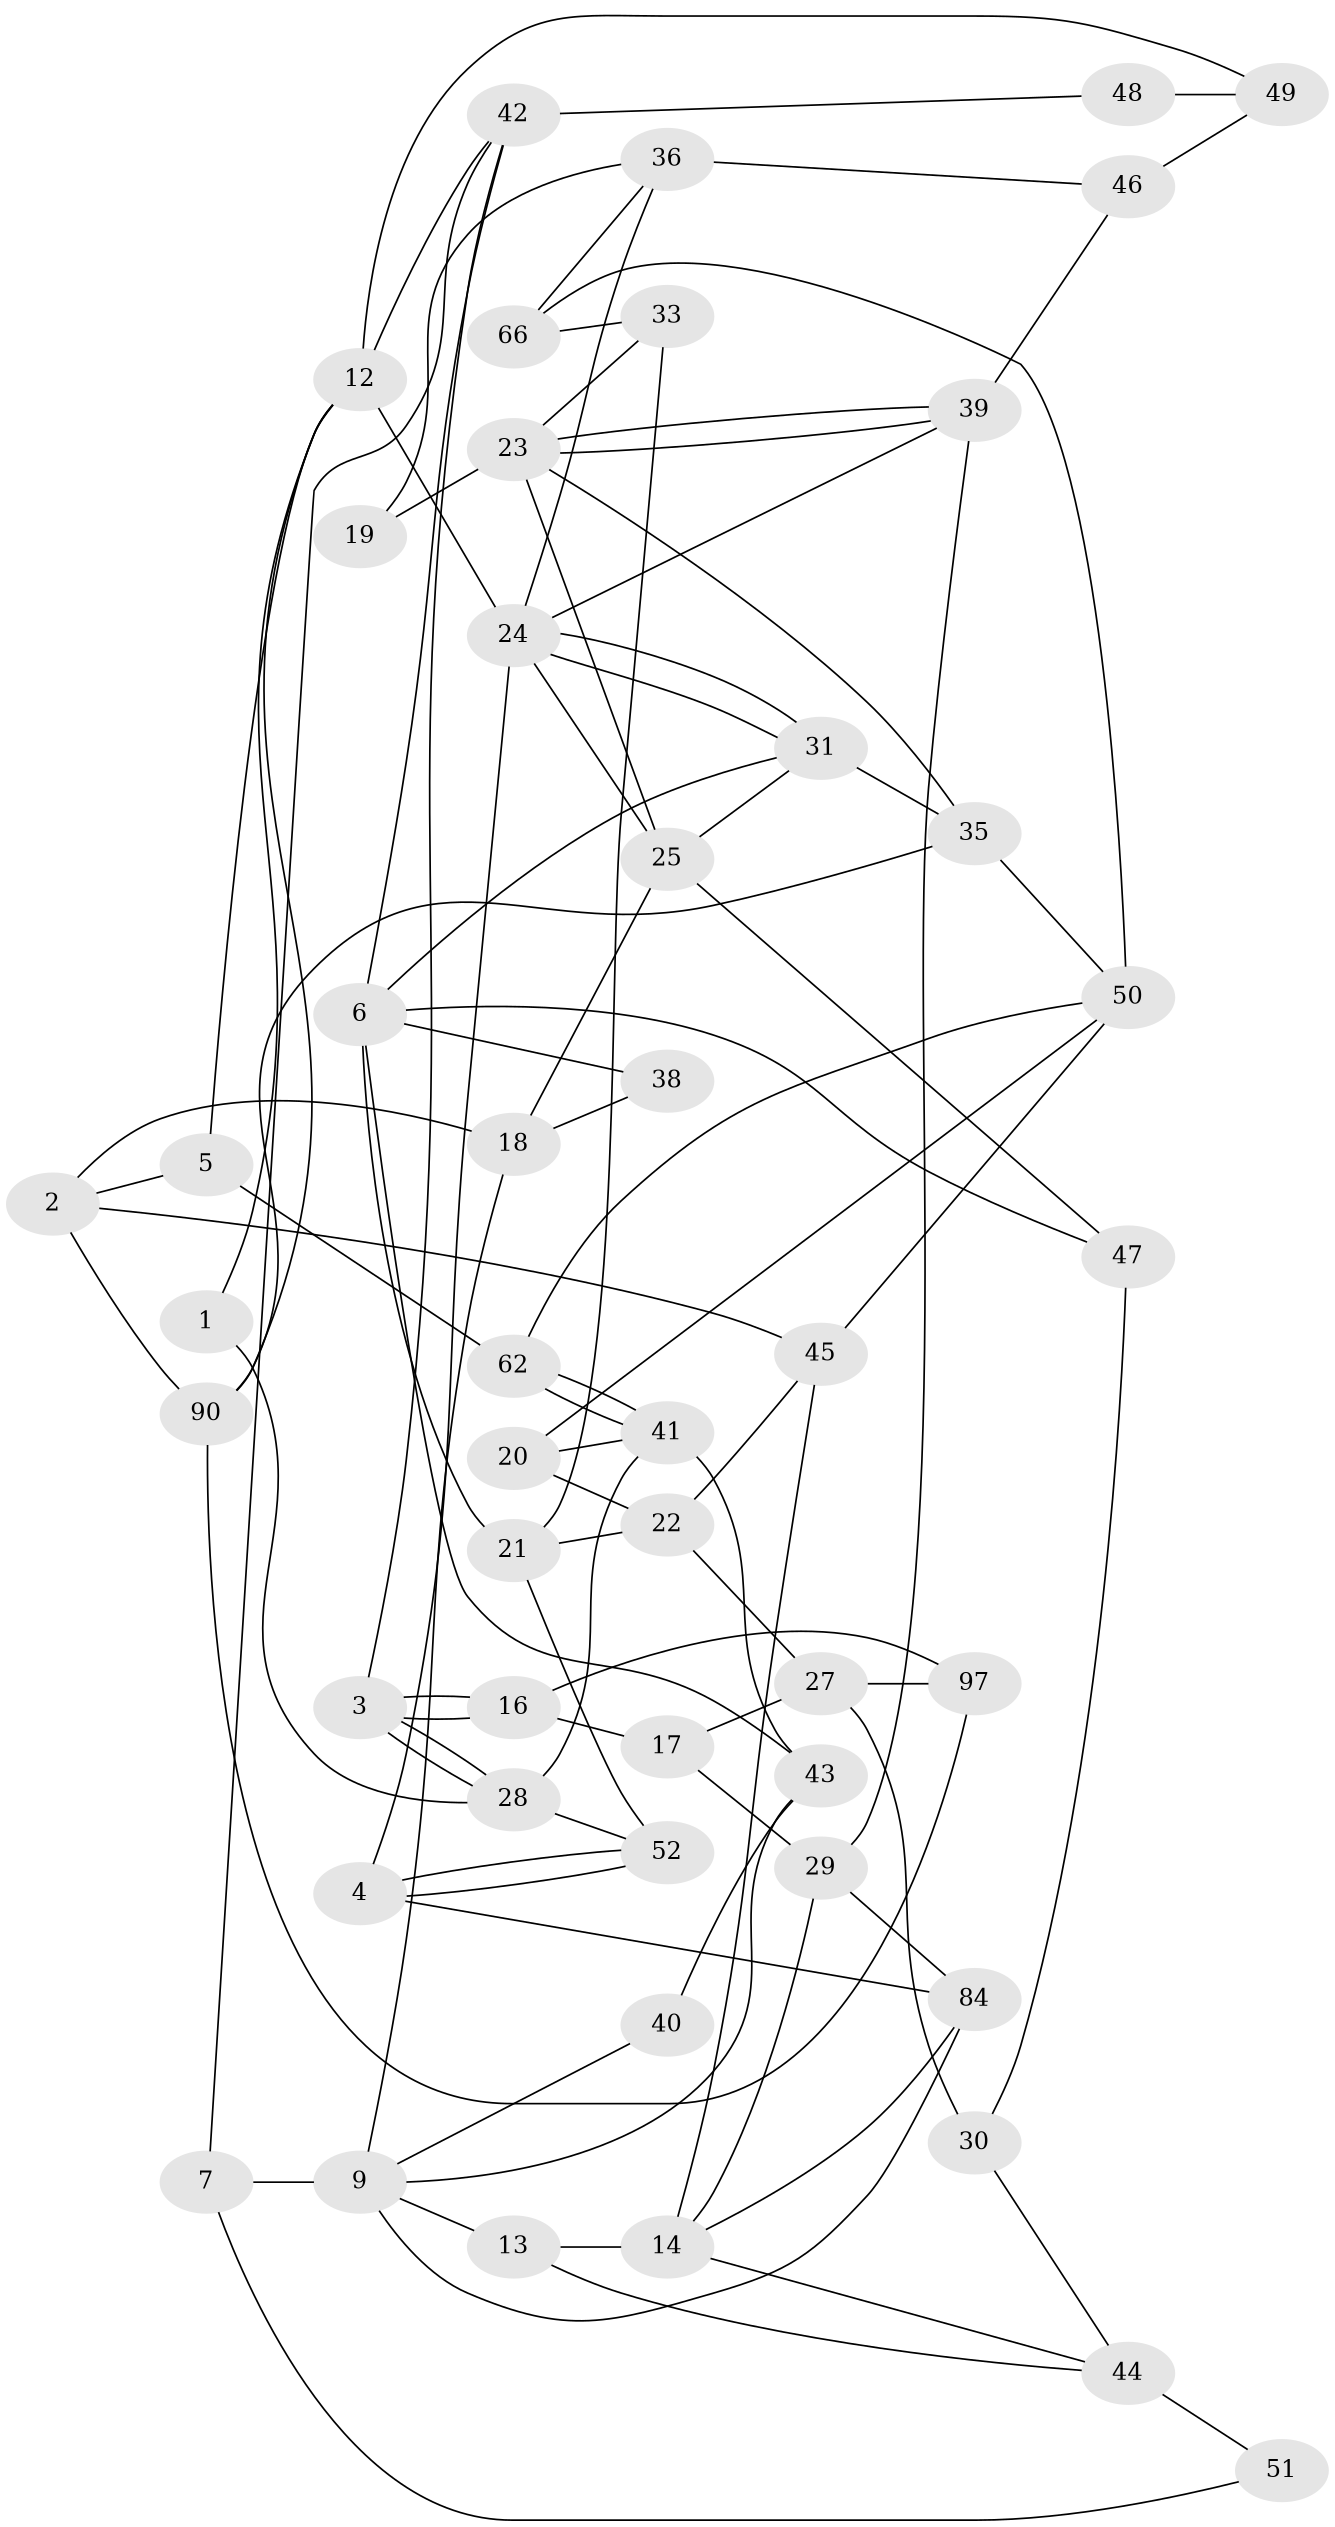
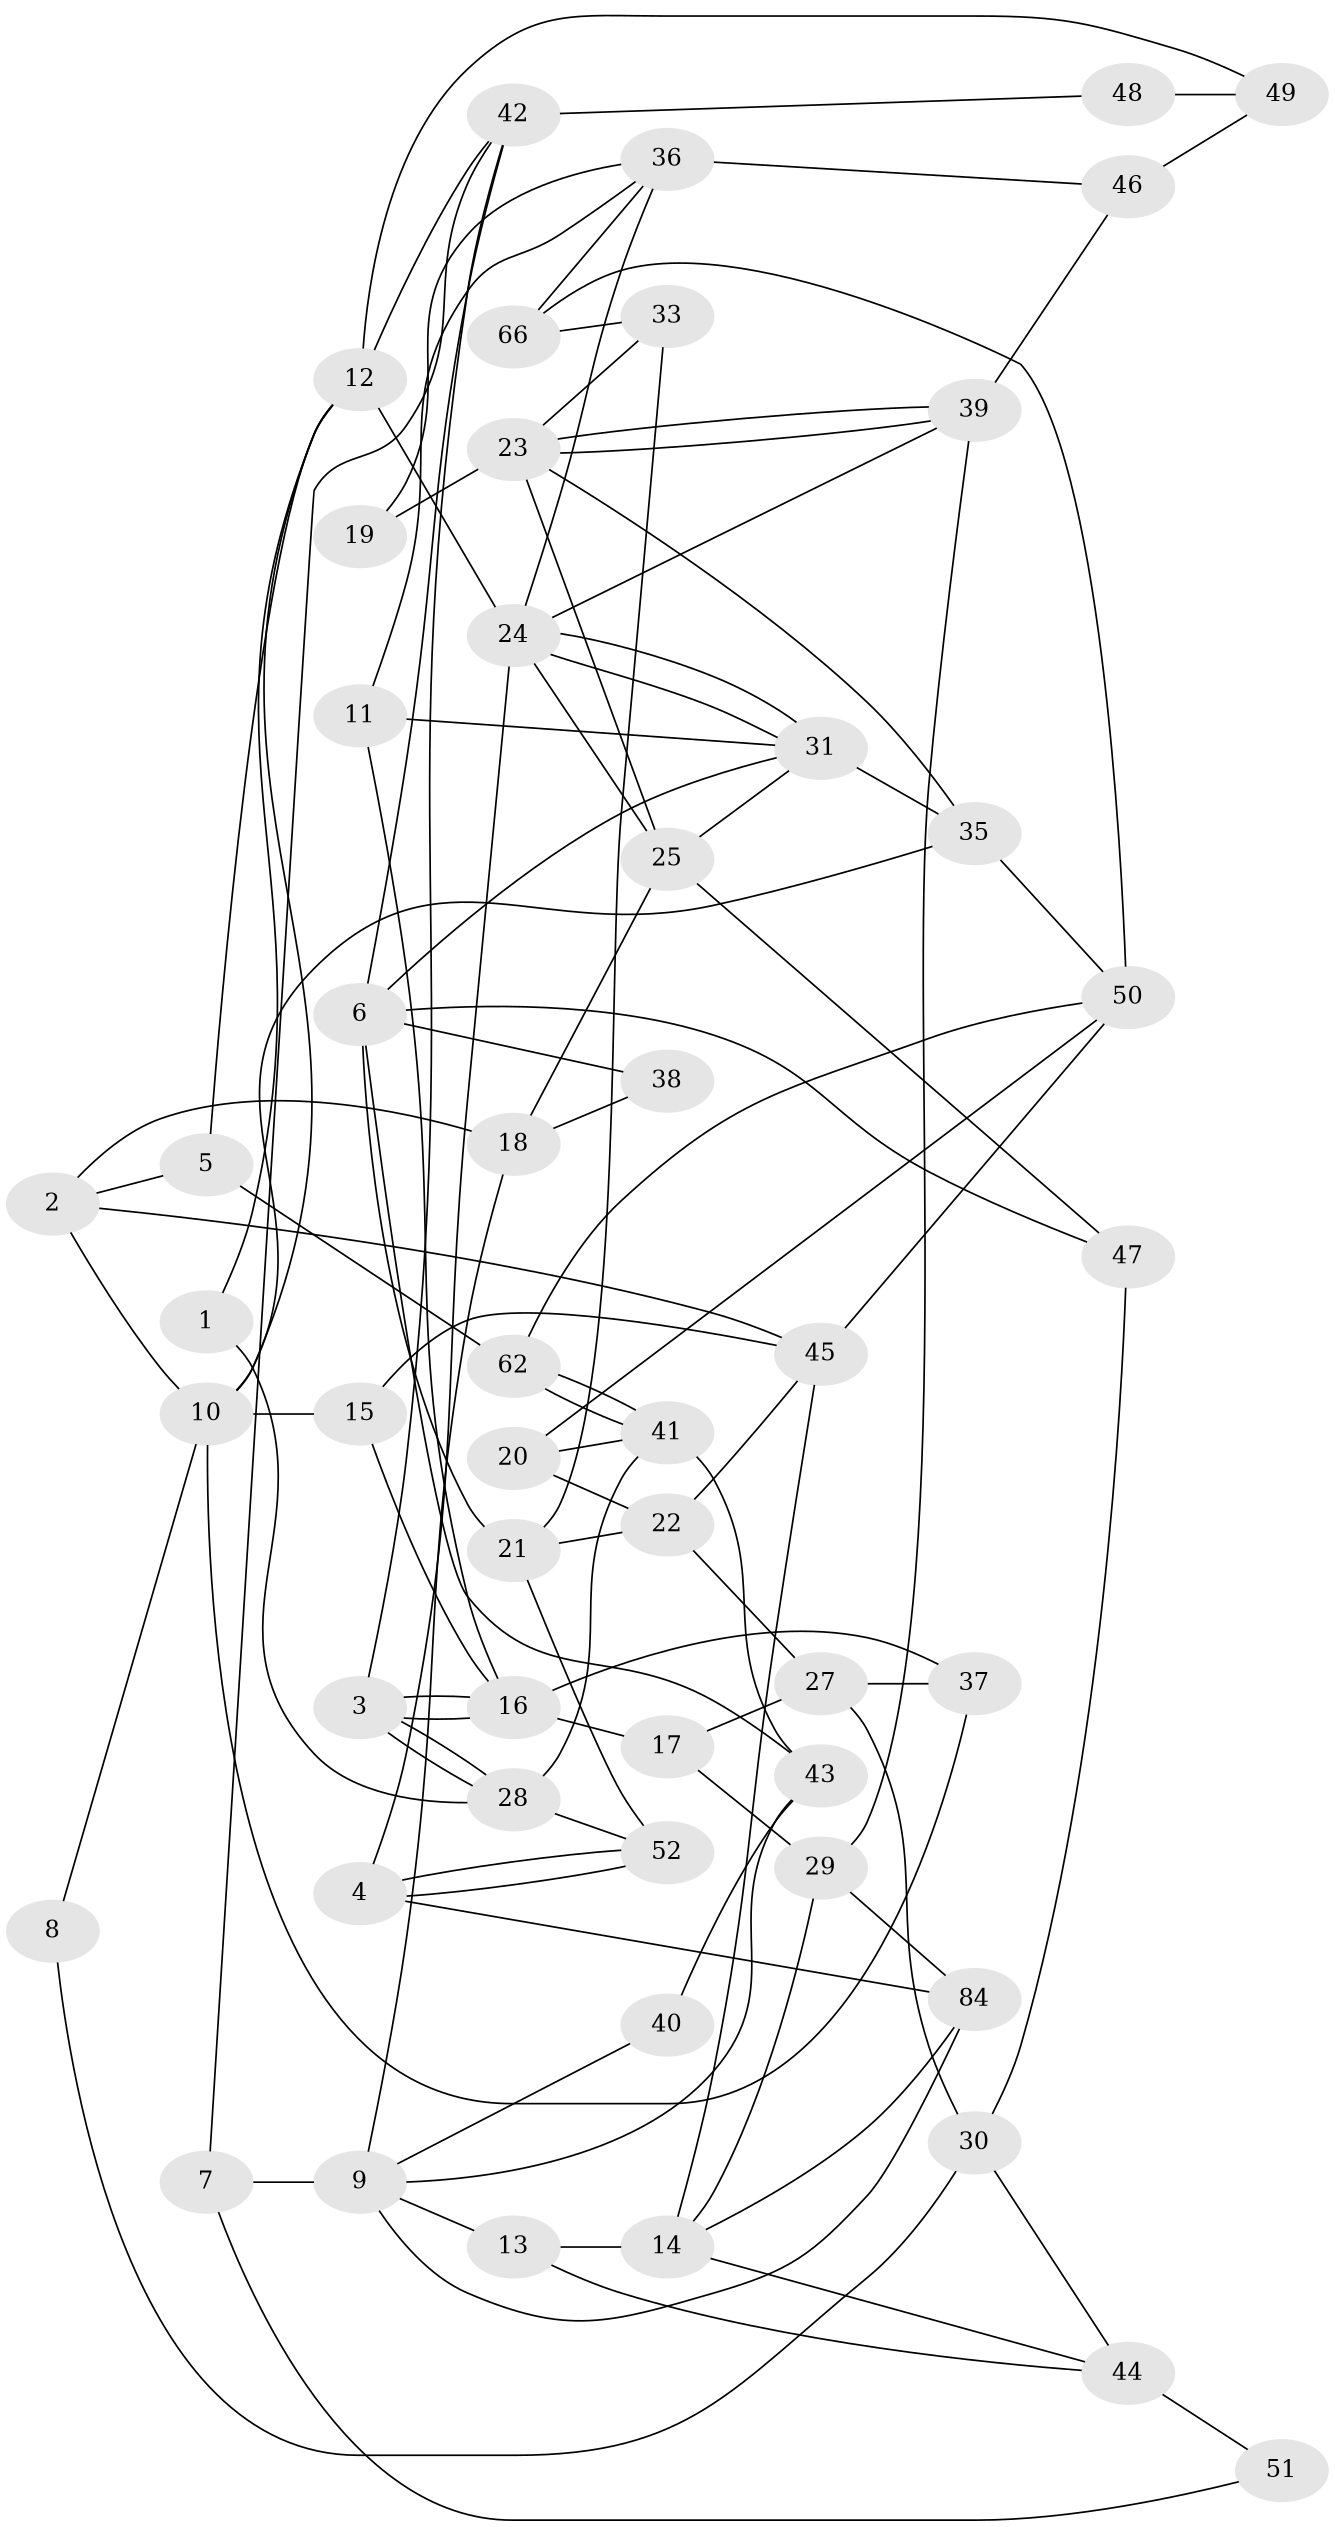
node "11": added
node "90": label "90" -> "10"
node "15": added
node "97": label "97" -> "37"
node "8": added
